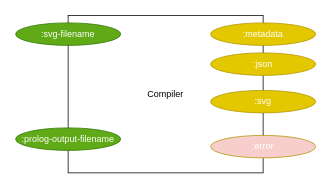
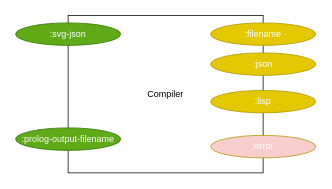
node ":svg-filename": label ":svg-filename" -> ":svg-json"
node ":metadata": label ":metadata" -> ":filename"
node ":svg": label ":svg" -> ":lisp"
